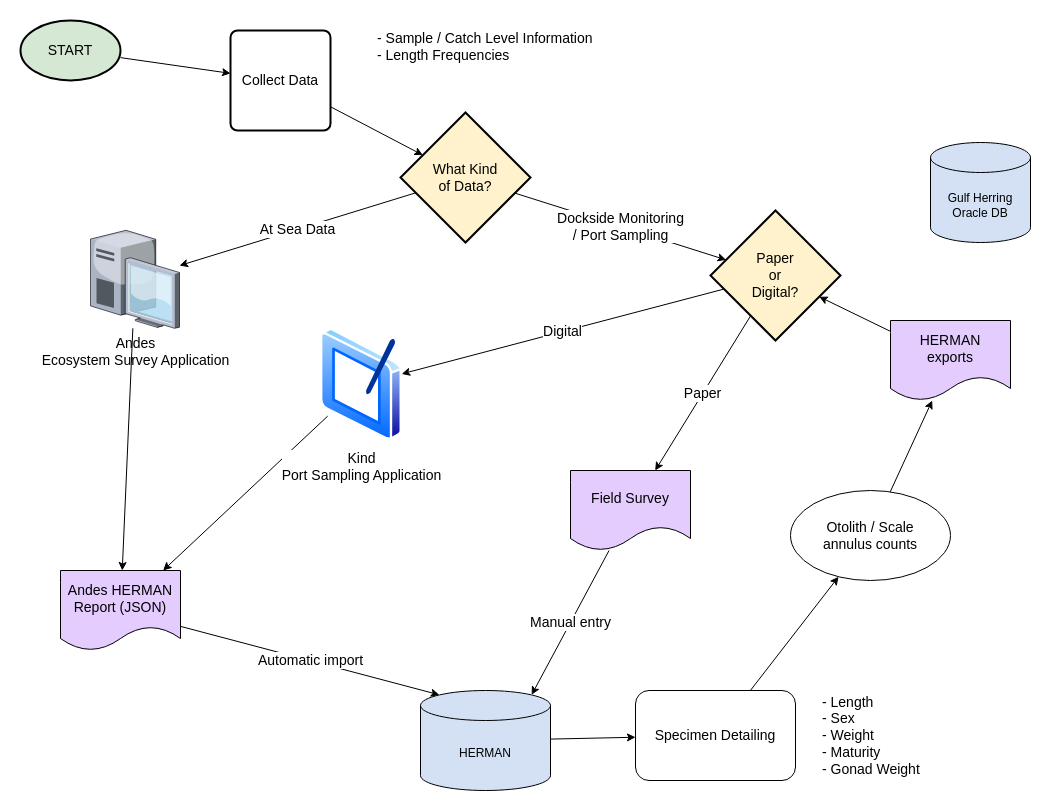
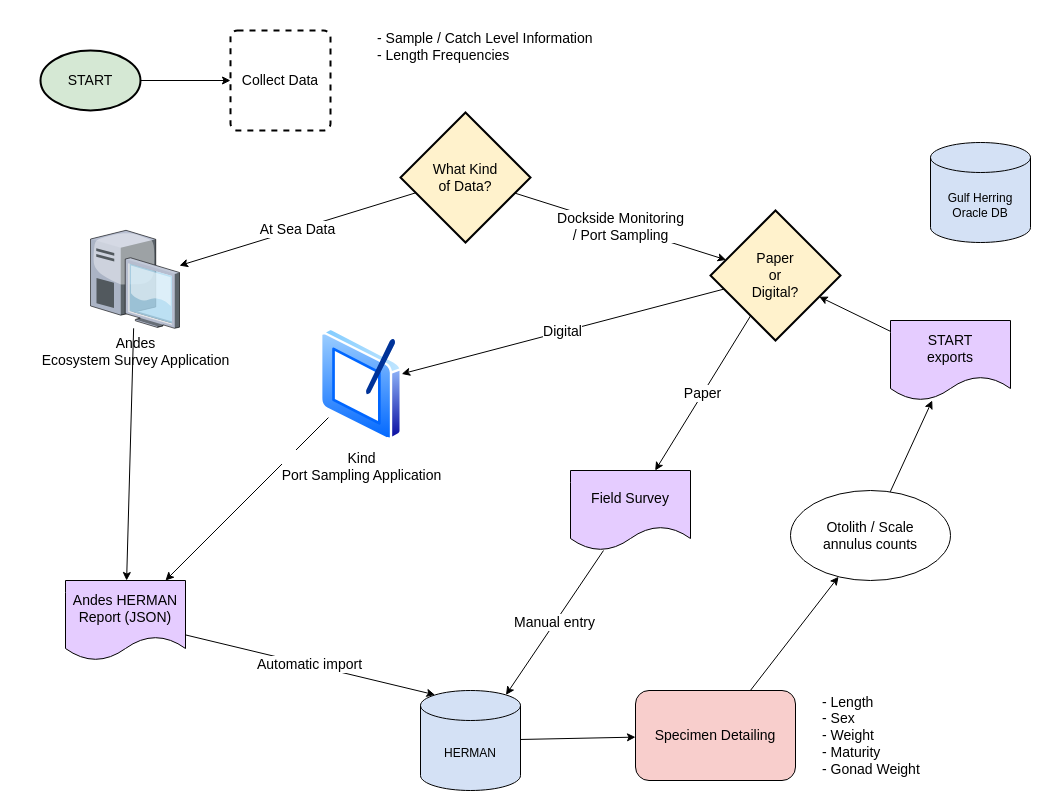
node "START": moved (71, 51) -> (91, 81)
node "Collect Data": style solid -> dashed
edge "Collect Data" -> "What Kind of Data?": removed
node "HERMAN exports": label "HERMAN exports" -> "START exports"
node "Andes HERMAN Report (JSON)": moved (121, 611) -> (126, 621)
node "Specimen Detailing": fillcolor #ffffff -> #f8cecc
node "HERMAN": size 130x100 -> 100x100
